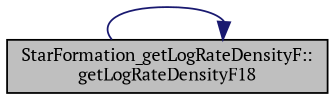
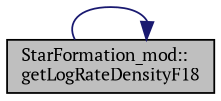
node "StarFormation_getLogRateDensityF:: getLogRateDensityF18": label "StarFormation_getLogRateDensityF:: getLogRateDensityF18" -> "StarFormation_mod:: getLogRateDensityF18"
